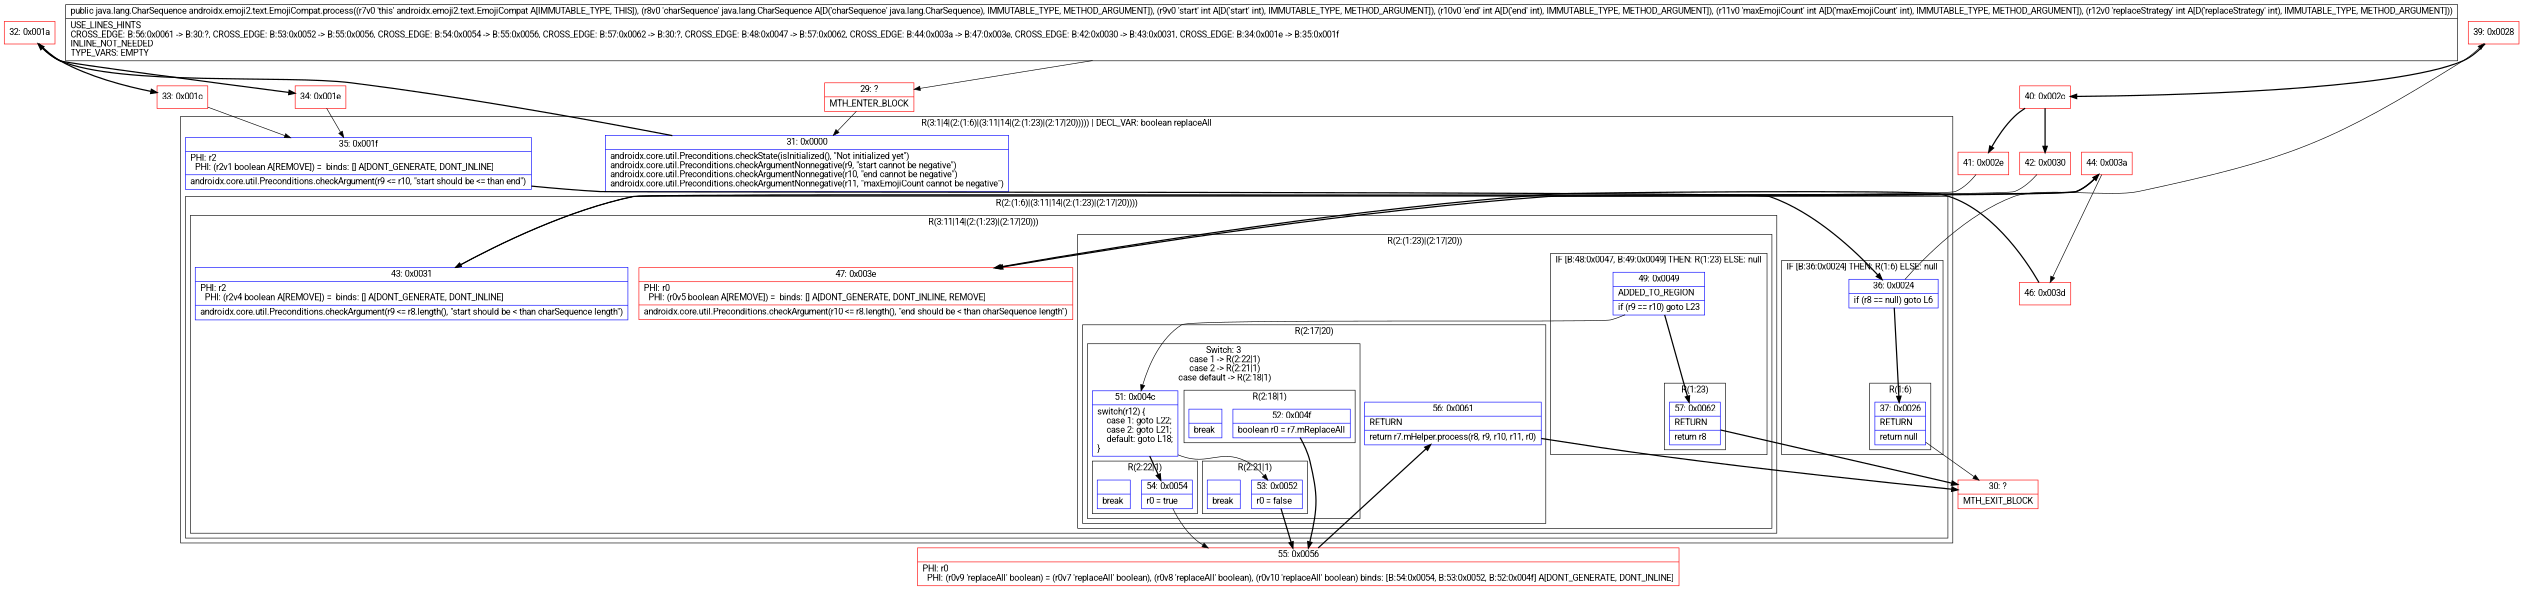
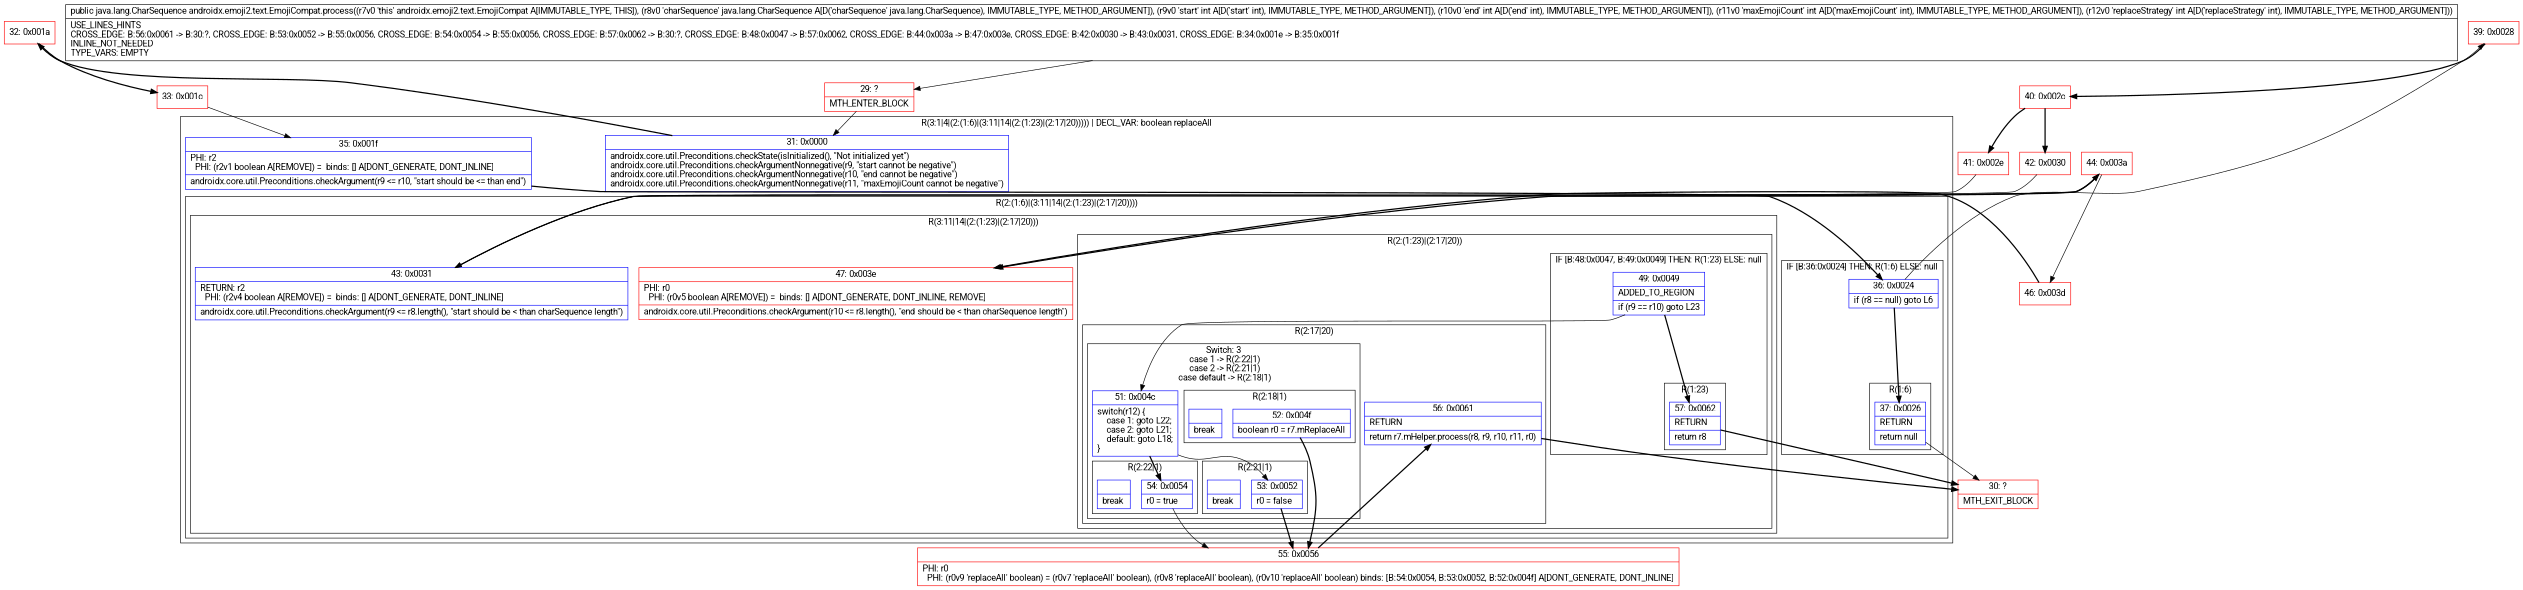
node "34: 0x001e": removed
node "43: 0x0031": text "PHI: r2" -> "RETURN: r2"
